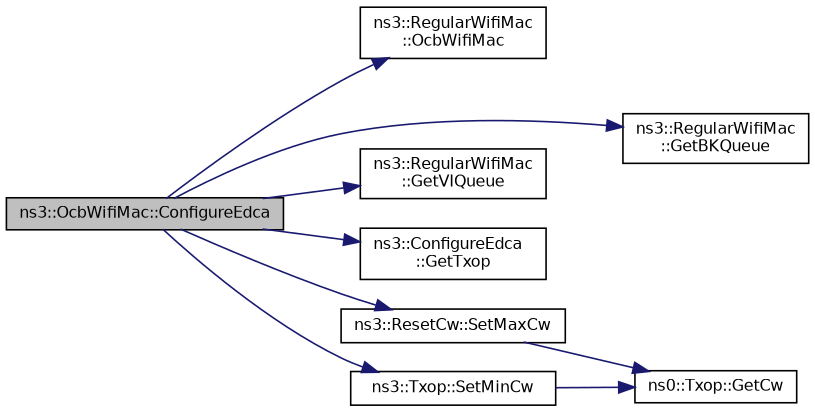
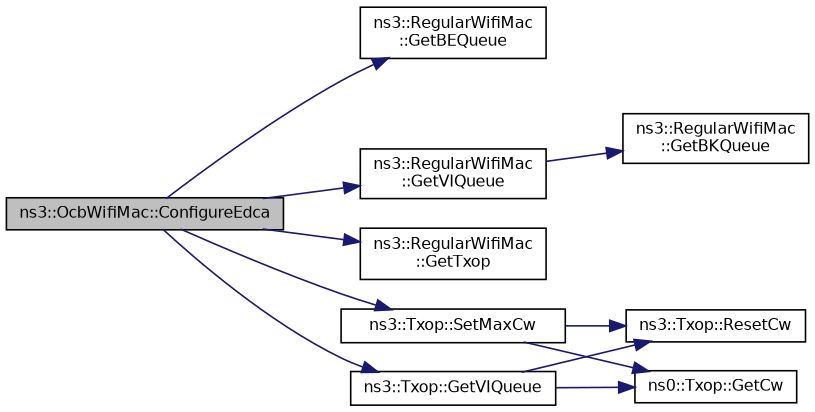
node "ns3::RegularWifiMac ::OcbWifiMac": label "ns3::RegularWifiMac ::OcbWifiMac" -> "ns3::RegularWifiMac ::GetBEQueue"
edge "ns3::OcbWifiMac::ConfigureEdca" -> "ns3::RegularWifiMac ::GetBKQueue": now "ns3::RegularWifiMac ::GetVIQueue" -> "ns3::RegularWifiMac ::GetBKQueue"
node "ns3::ConfigureEdca ::GetTxop": label "ns3::ConfigureEdca ::GetTxop" -> "ns3::RegularWifiMac ::GetTxop"
node "ns3::ResetCw::SetMaxCw": label "ns3::ResetCw::SetMaxCw" -> "ns3::Txop::SetMaxCw"
node "ns3::Txop::ResetCw": added
node "ns3::Txop::SetMinCw": label "ns3::Txop::SetMinCw" -> "ns3::Txop::GetVIQueue"
